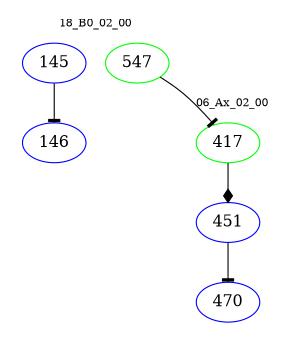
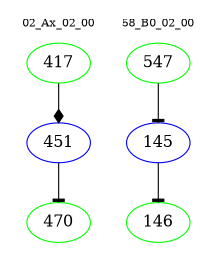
cluster "18_B0_02_00": label "18_B0_02_00" -> "58_B0_02_00"
edge "547" -> "417": now "547" -> "145"
cluster "06_Ax_02_00": label "06_Ax_02_00" -> "02_Ax_02_00"
node "146": color blue -> green
node "470": color blue -> green
